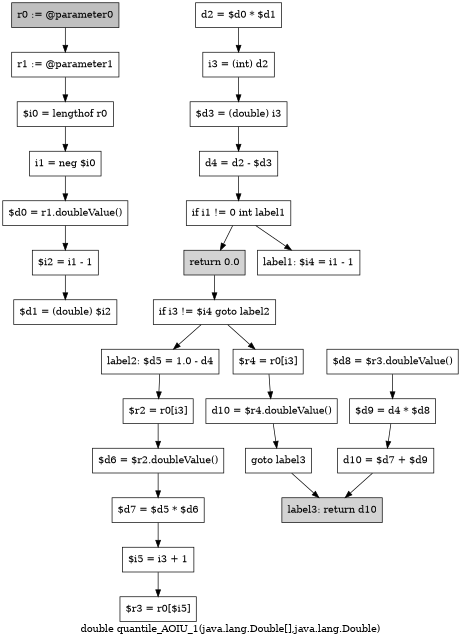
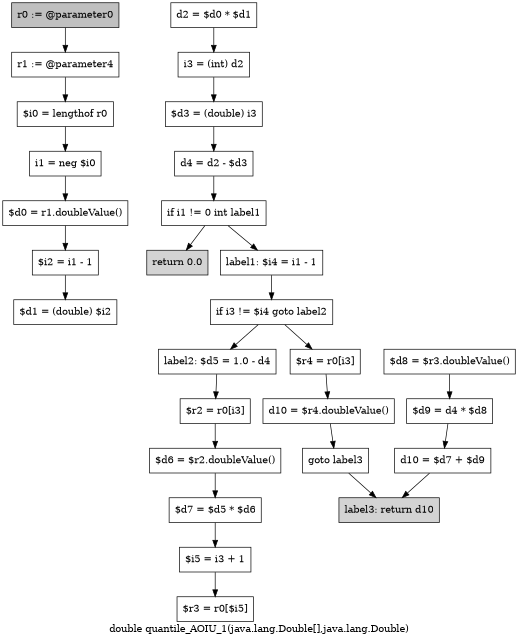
node "r1 := @parameter1": label "r1 := @parameter1" -> "r1 := @parameter4"
edge "return 0.0" -> "if i3 != $i4 goto label2": now "label1: $i4 = i1 - 1" -> "if i3 != $i4 goto label2"
